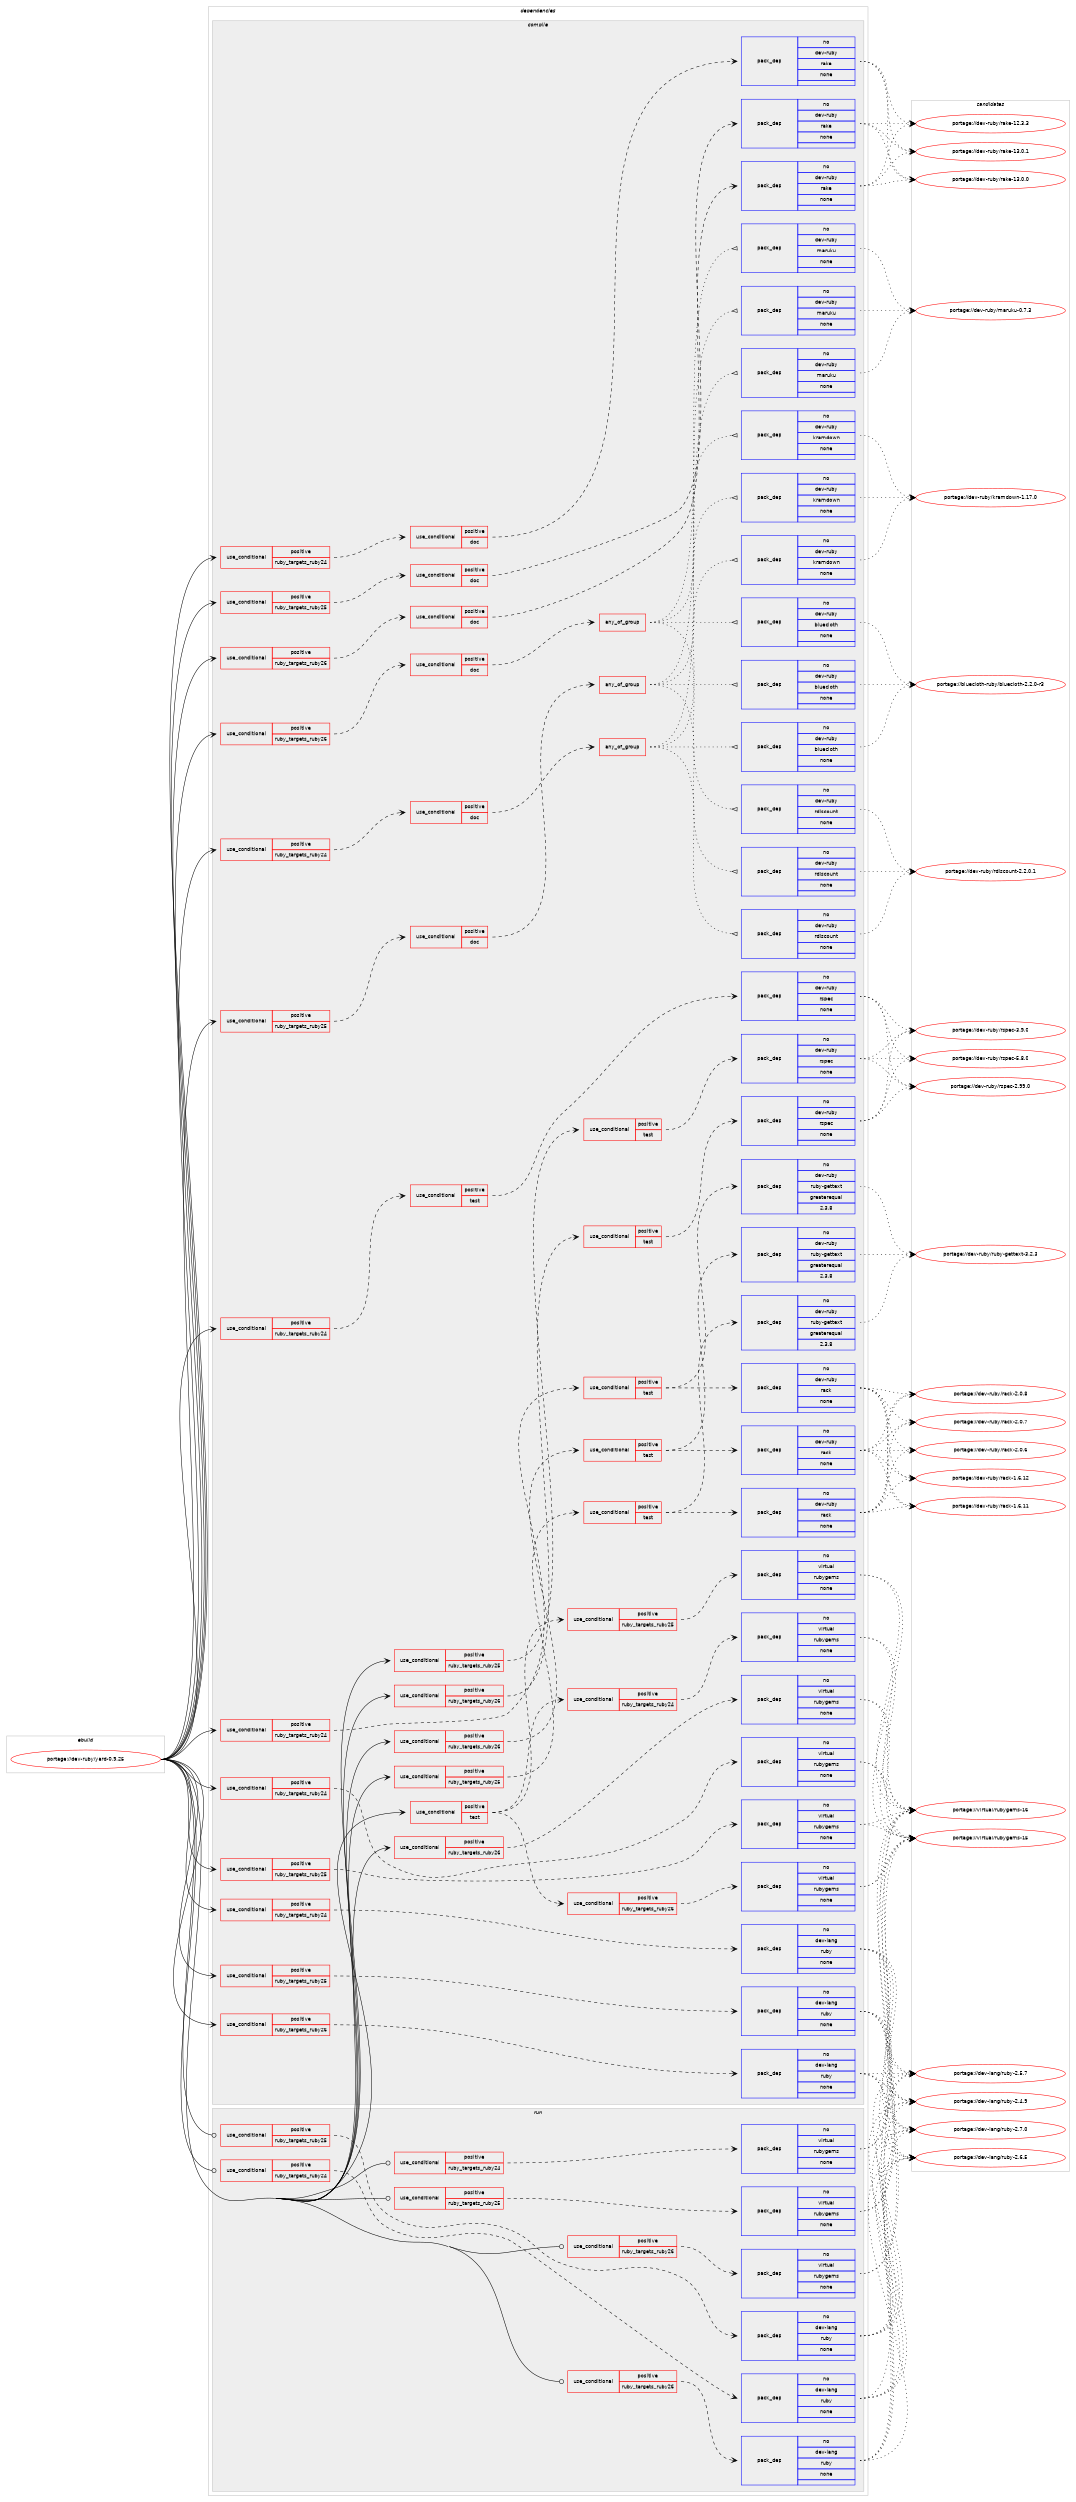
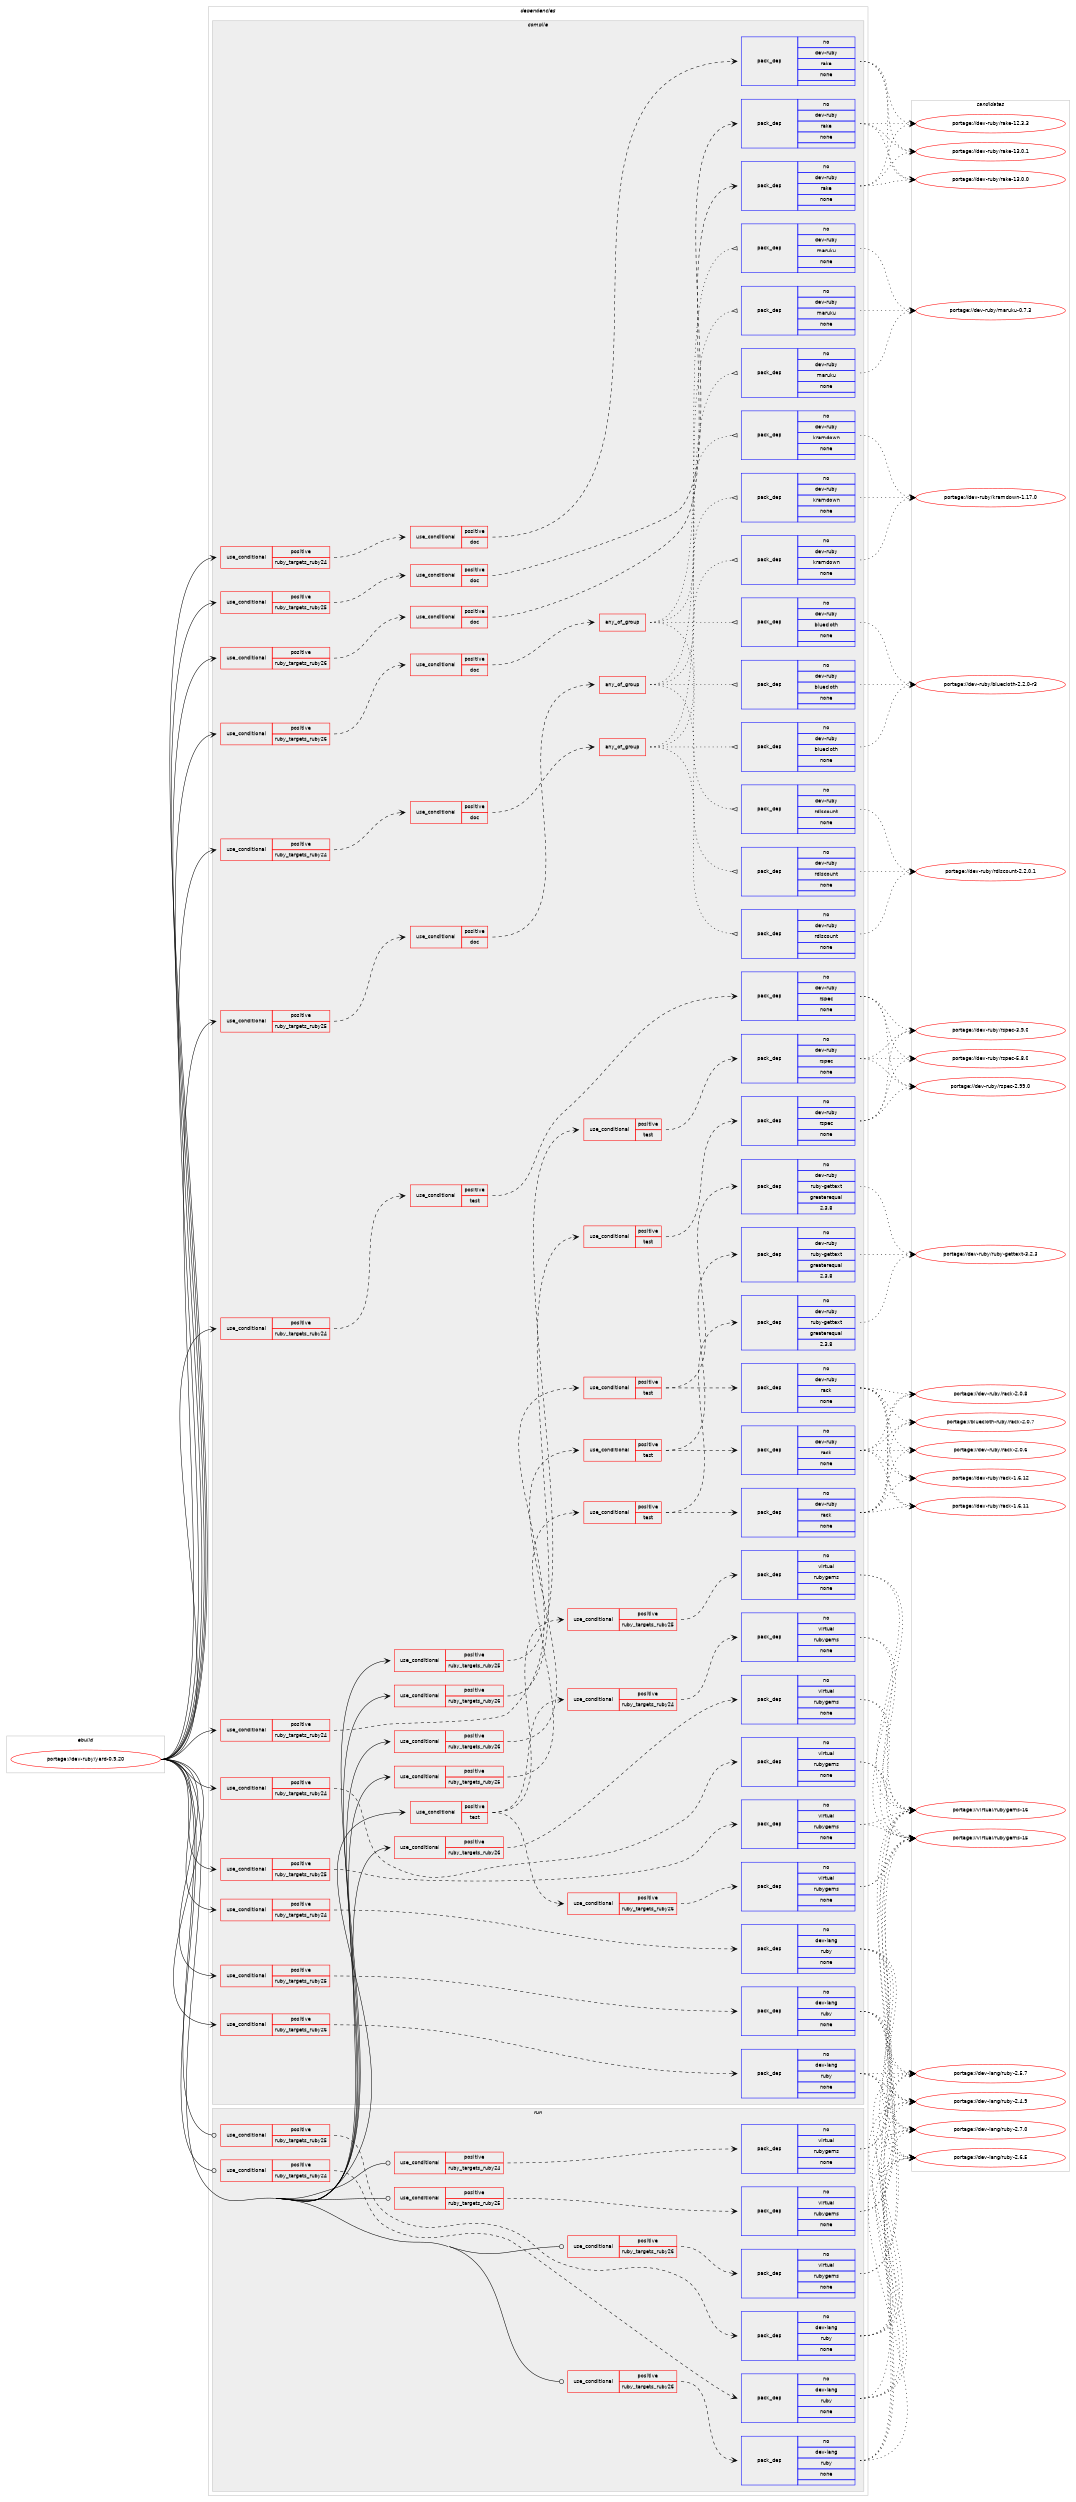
node "portage://bluecloth-ruby/bluecloth-2.2.0-r3": label "portage://bluecloth-ruby/bluecloth-2.2.0-r3" -> "portage://dev-ruby/bluecloth-2.2.0-r3"
node "portage://dev-ruby/rack-2.0.7": label "portage://dev-ruby/rack-2.0.7" -> "portage://bluecloth-ruby/rack-2.0.7"
node "portage://dev-ruby/yard-0.9.25": label "portage://dev-ruby/yard-0.9.25" -> "portage://dev-ruby/yard-0.9.20"
